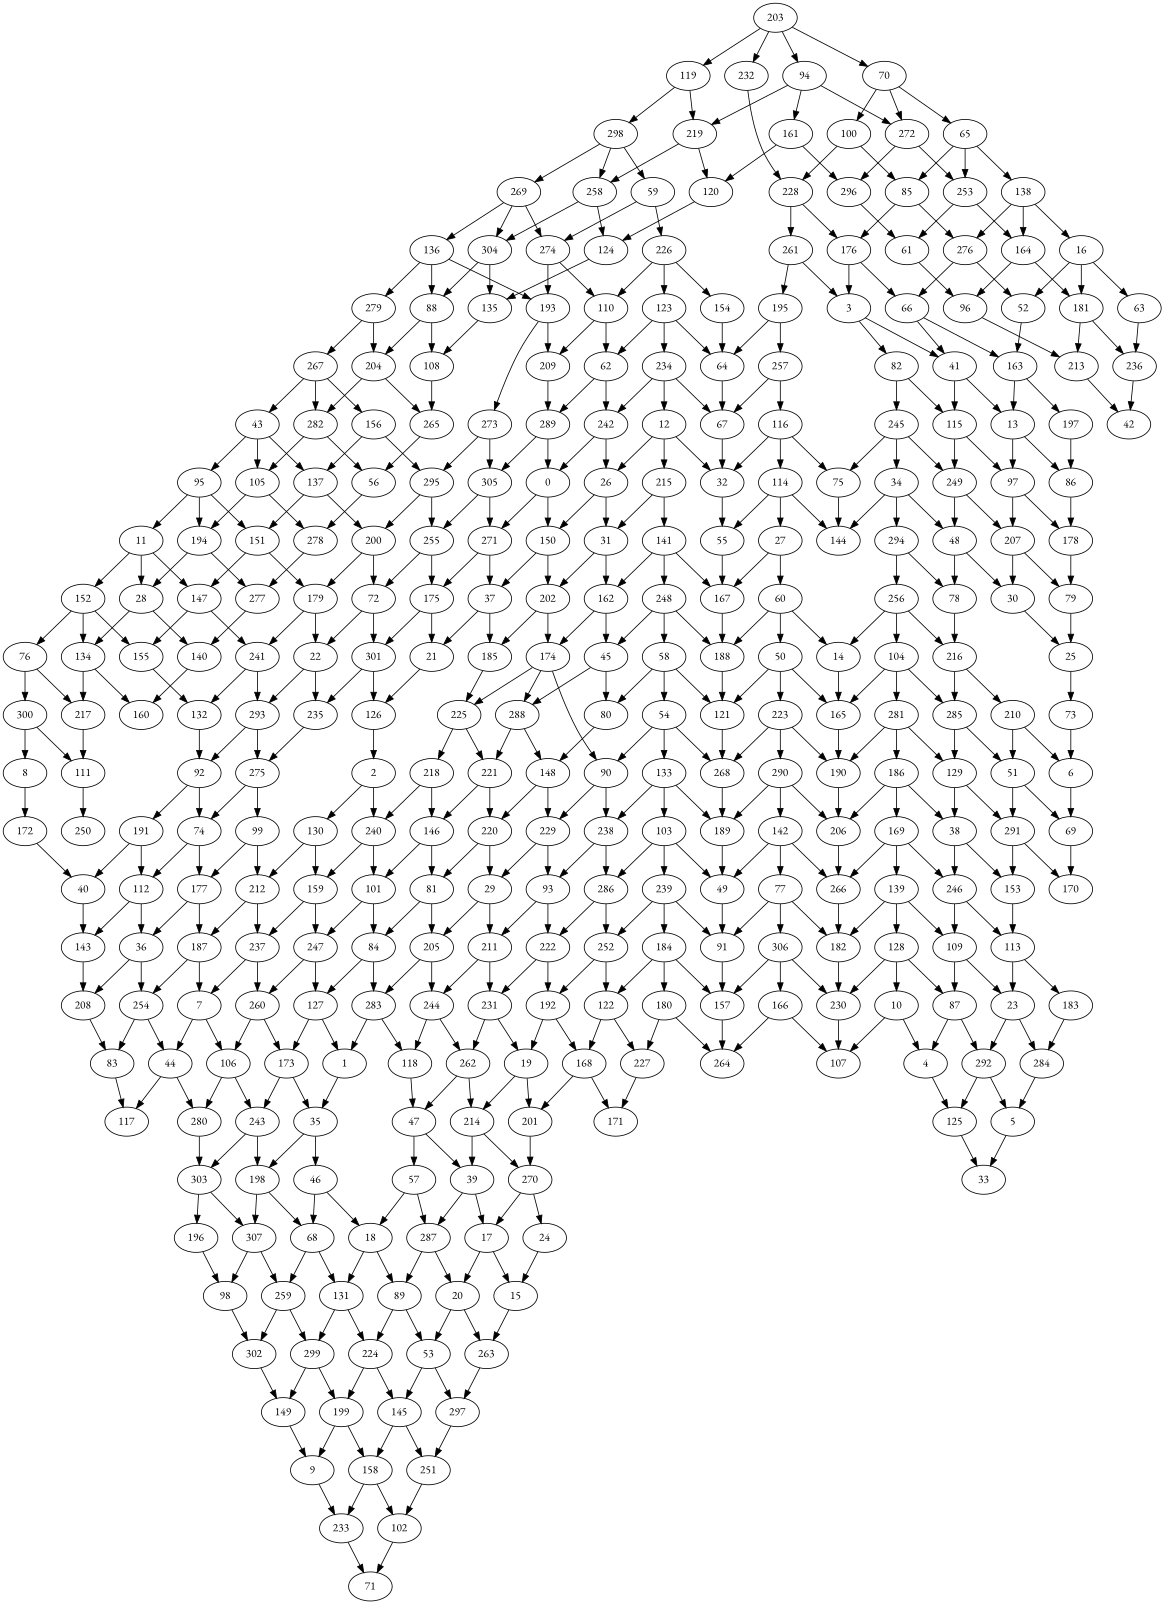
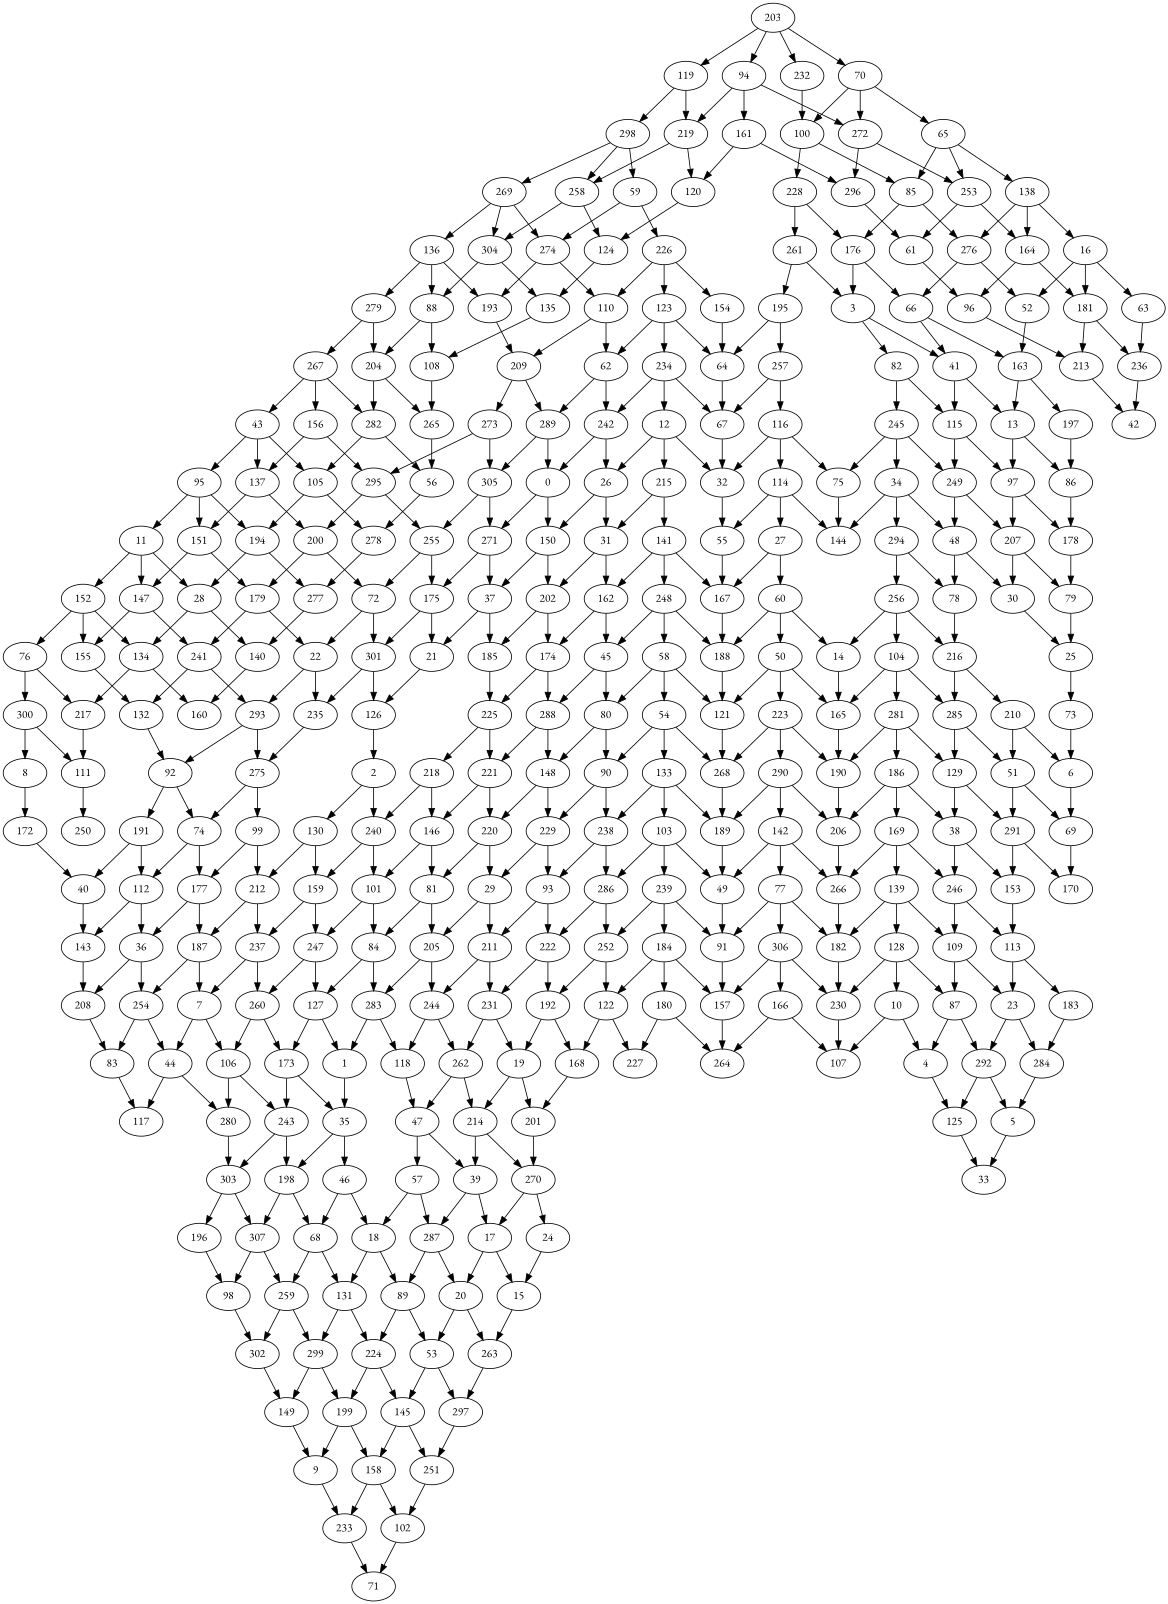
edge "232" -> "228": now "232" -> "100"
edge "193" -> "273": now "209" -> "273"
edge "174" -> "90": now "80" -> "90"
node "171": removed
